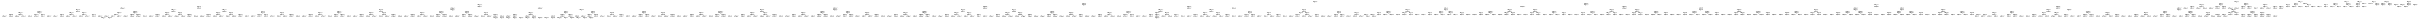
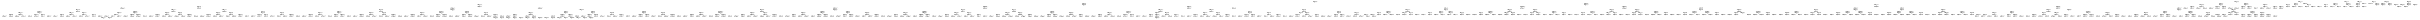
node "Node{data=[8701, 8701]}": added
node "Node{data=[9254, 9254]}": removed
